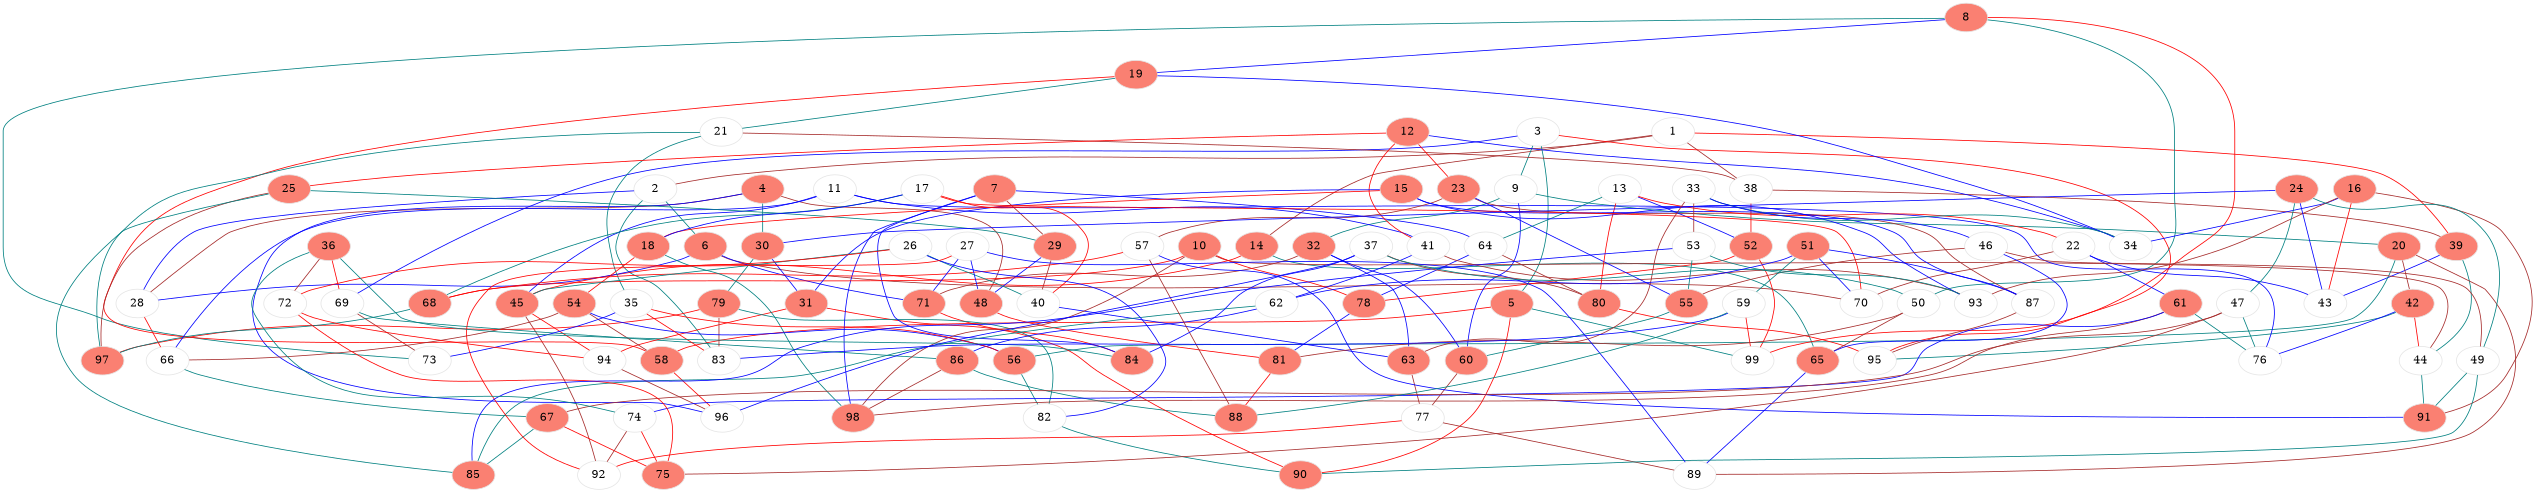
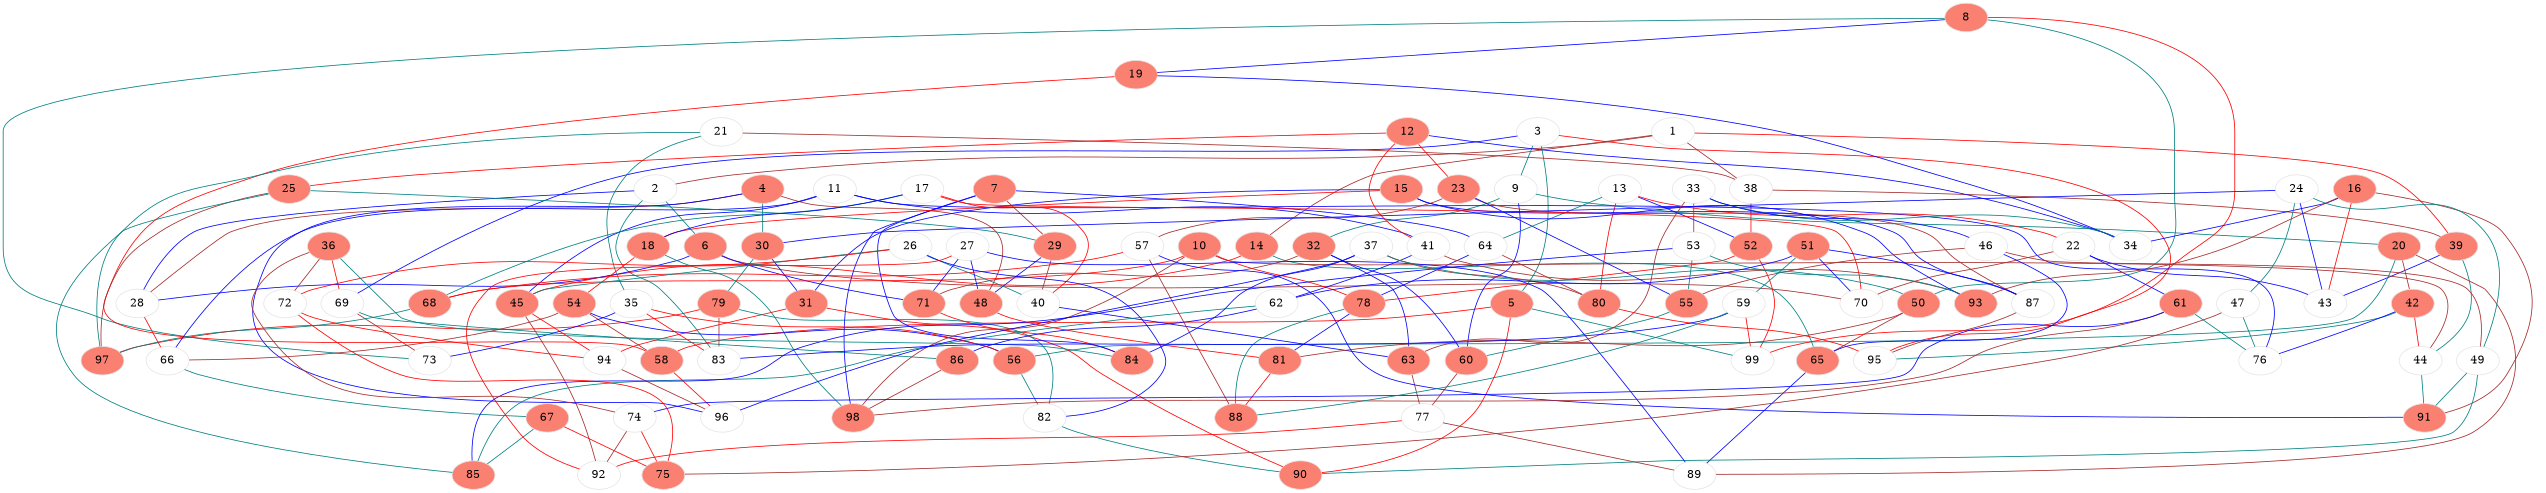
edge "19" -- "21": removed
node "24": fillcolor salmon -> white
node "50": fillcolor white -> salmon
node "93": fillcolor white -> salmon
edge "47" -- "67": removed
edge "36" -- "74": color teal -> brown
edge "86" -- "88": now "78" -- "88"
